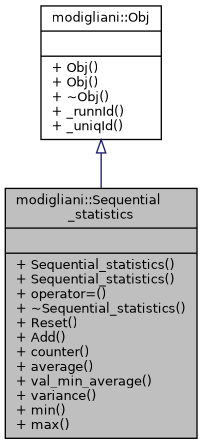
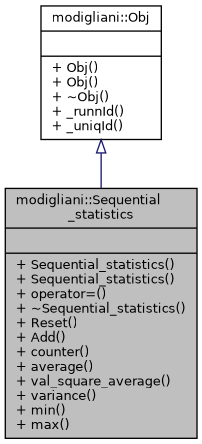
node "modigliani::Sequential": text "+ val_min_average()" -> "+ val_square_average()"
